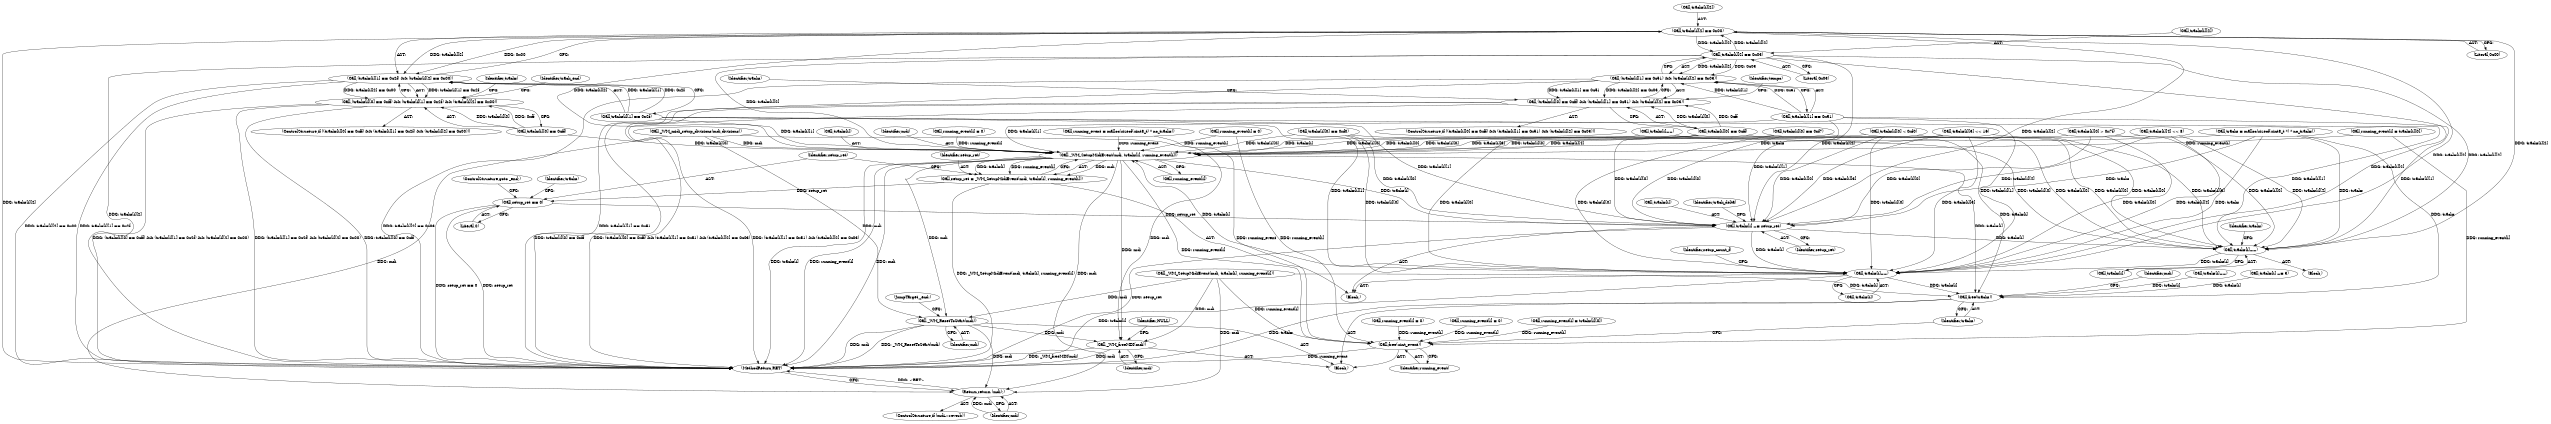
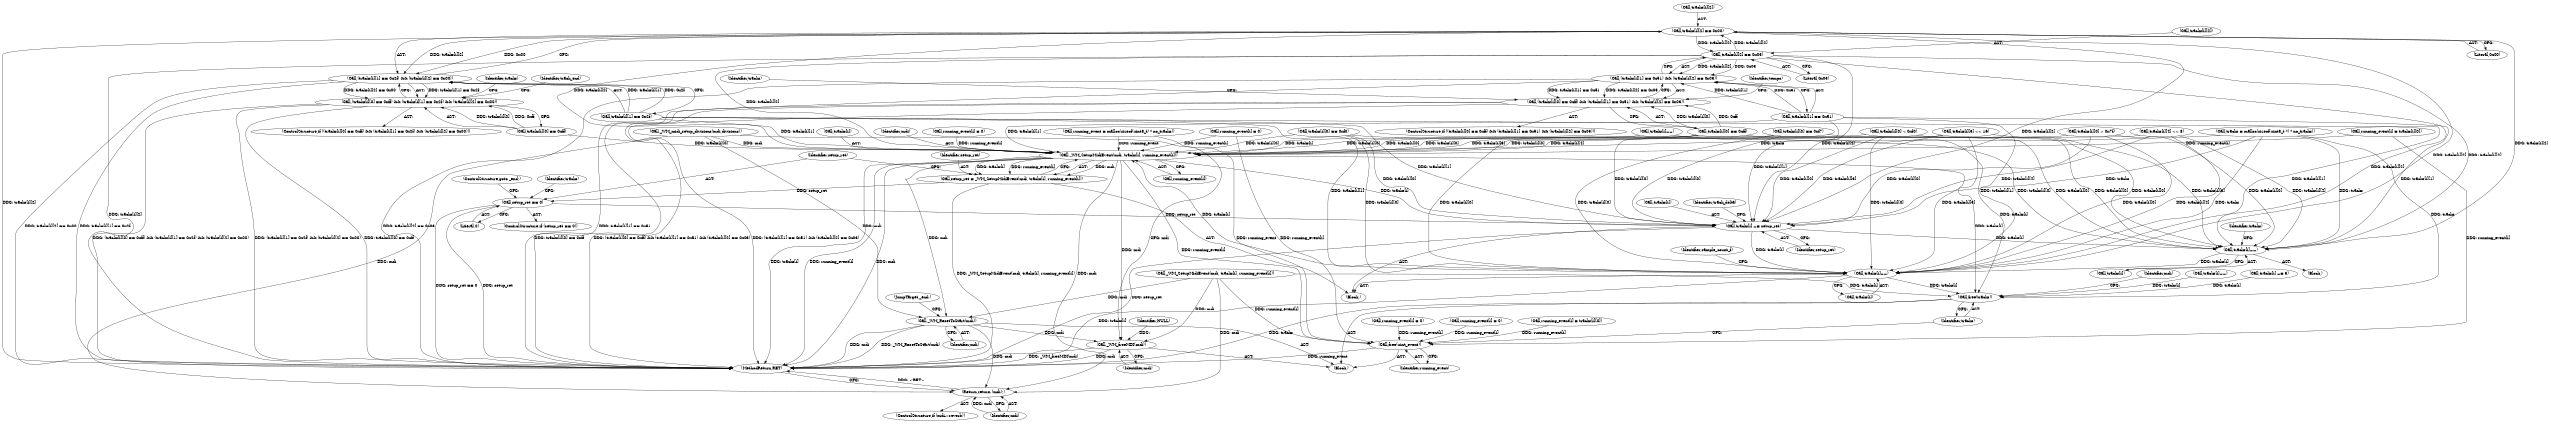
node "(ControlStructure,if (setup_ret == 0))": added
edge "(Call,_WM_midi_setup_divisions(mdi,divisions))" -> "(Call,_WM_freeMDI(mdi))": label "DDG: mdi" -> "CFG: mdi"
node "(Identifier,setup_count_f)": label "(Identifier,setup_count_f)" -> "(Identifier,sample_count_f)"
edge "(Identifier,NULL)" -> "(Call,_WM_freeMDI(mdi))": label "CFG: " -> "DDG: "
